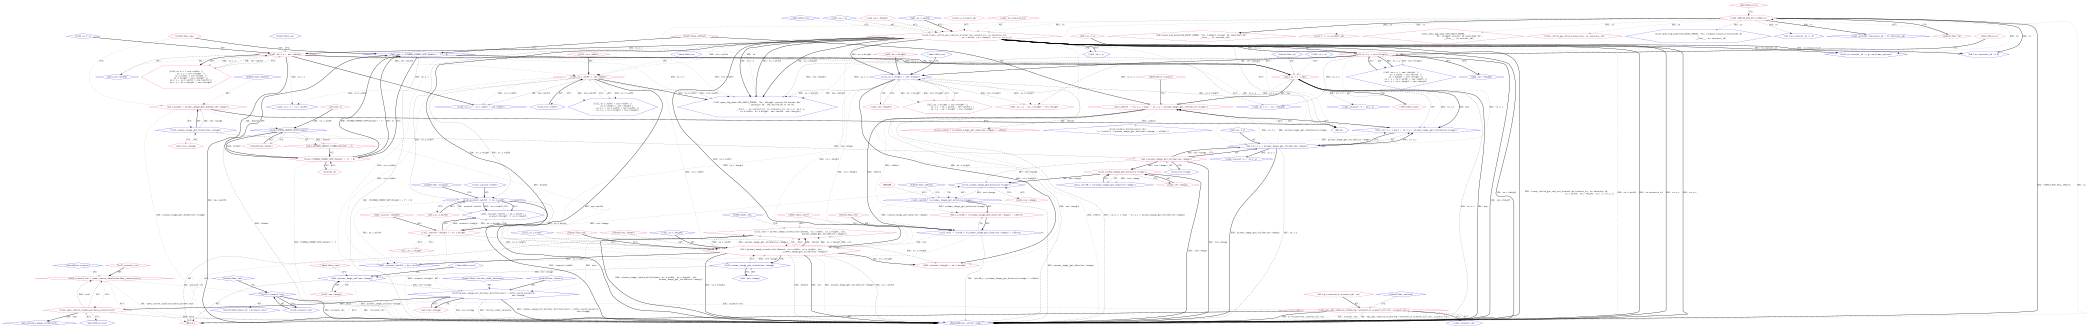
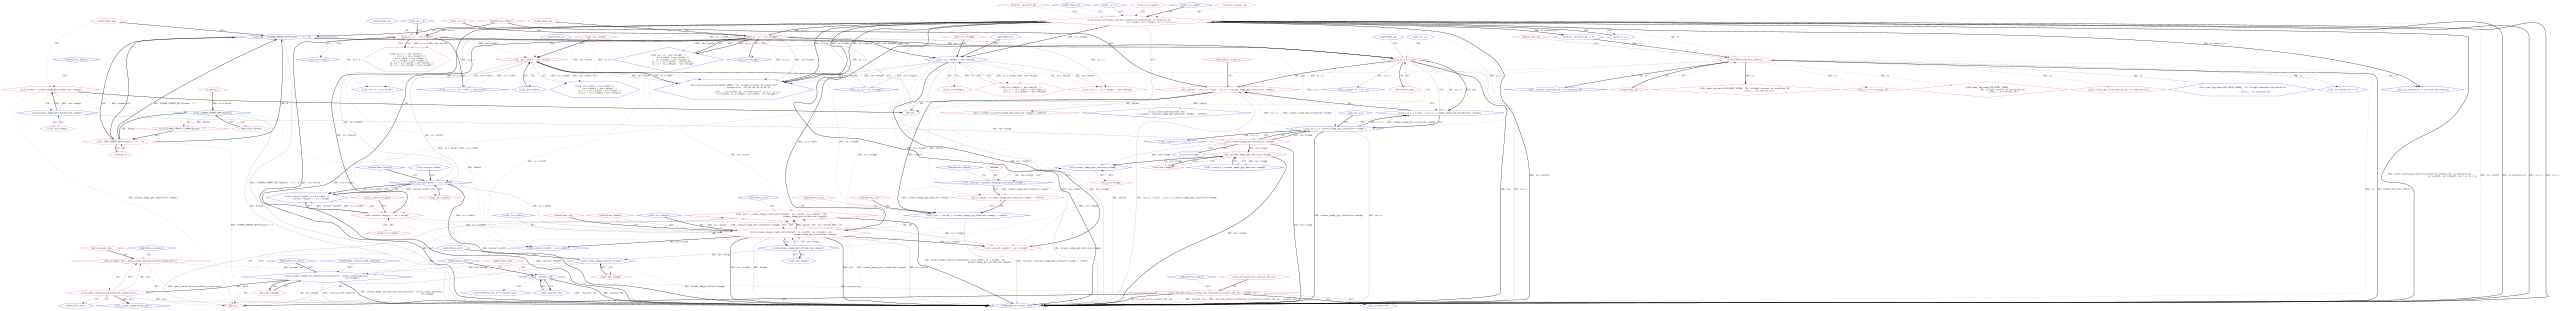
edge "(Call,VIRTIO_GPU_FILL_CMD(ss))" -> "(Call,ss.resource_id == 0)": reversed
node "(Call,(PIXMAN_FORMAT_BPP(format) + 7) / 8)": label "(Call,(PIXMAN_FORMAT_BPP(format) + 7) / 8)" -> "(Call,(GPU_FORMAT_BPP(format) + 7) / 8)"
edge "(Identifier,cmd)" -> "(Call,pixman_image_ref(res->image))": now "(Identifier,cmd)" -> "(Call,!scanout->ds)"
